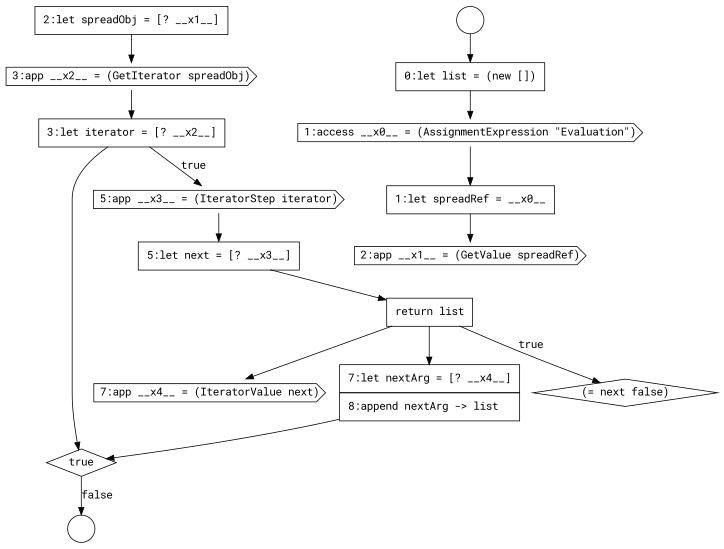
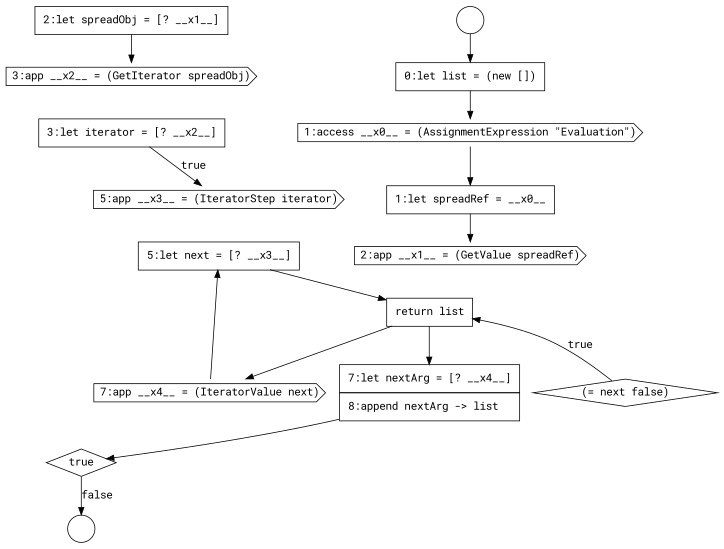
edge "3:app __x2__ = (GetIterator spreadObj)" -> "3:let iterator = [? __x2__]": removed
edge "5:app __x3__ = (IteratorStep iterator)" -> "5:let next = [? __x3__]": now "7:app __x4__ = (IteratorValue next)" -> "5:let next = [? __x3__]"
edge "3:let iterator = [? __x2__]" -> "true": removed
edge "return list" -> "(= next false)": reversed
